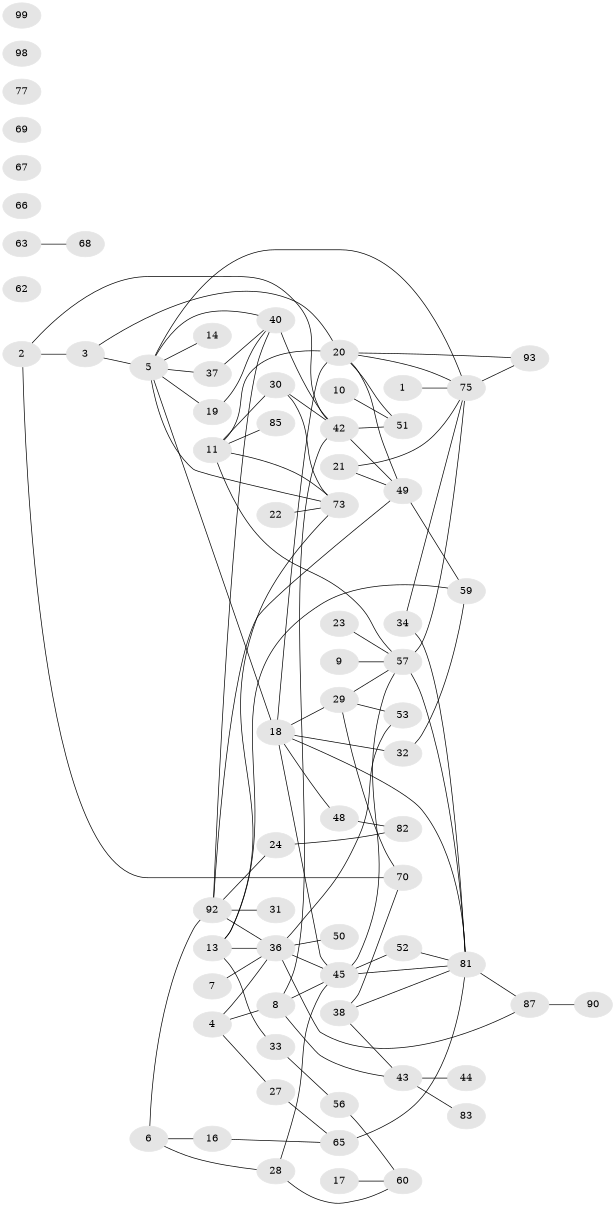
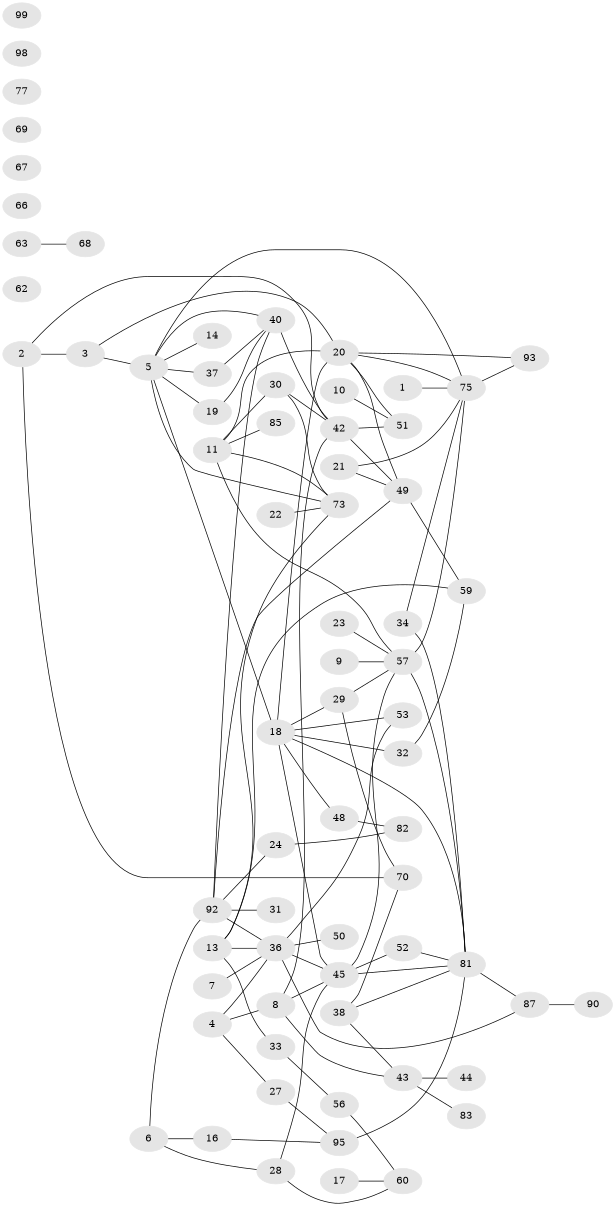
edge "29" -- "53": now "18" -- "53"
node "65": label "65" -> "95"
